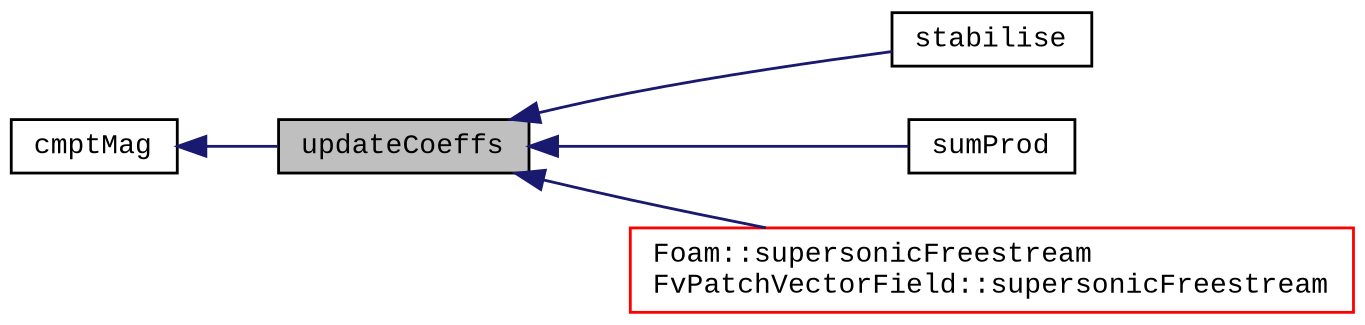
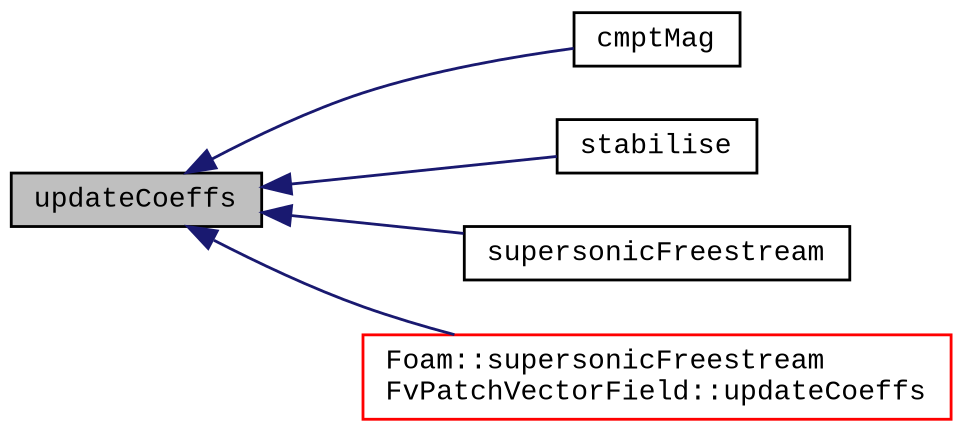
edge "updateCoeffs" -> "cmptMag": reversed
node "sumProd": label "sumProd" -> "supersonicFreestream"
node "Foam::supersonicFreestream FvPatchVectorField::supersonicFreestream": label "Foam::supersonicFreestream FvPatchVectorField::supersonicFreestream" -> "Foam::supersonicFreestream FvPatchVectorField::updateCoeffs"
